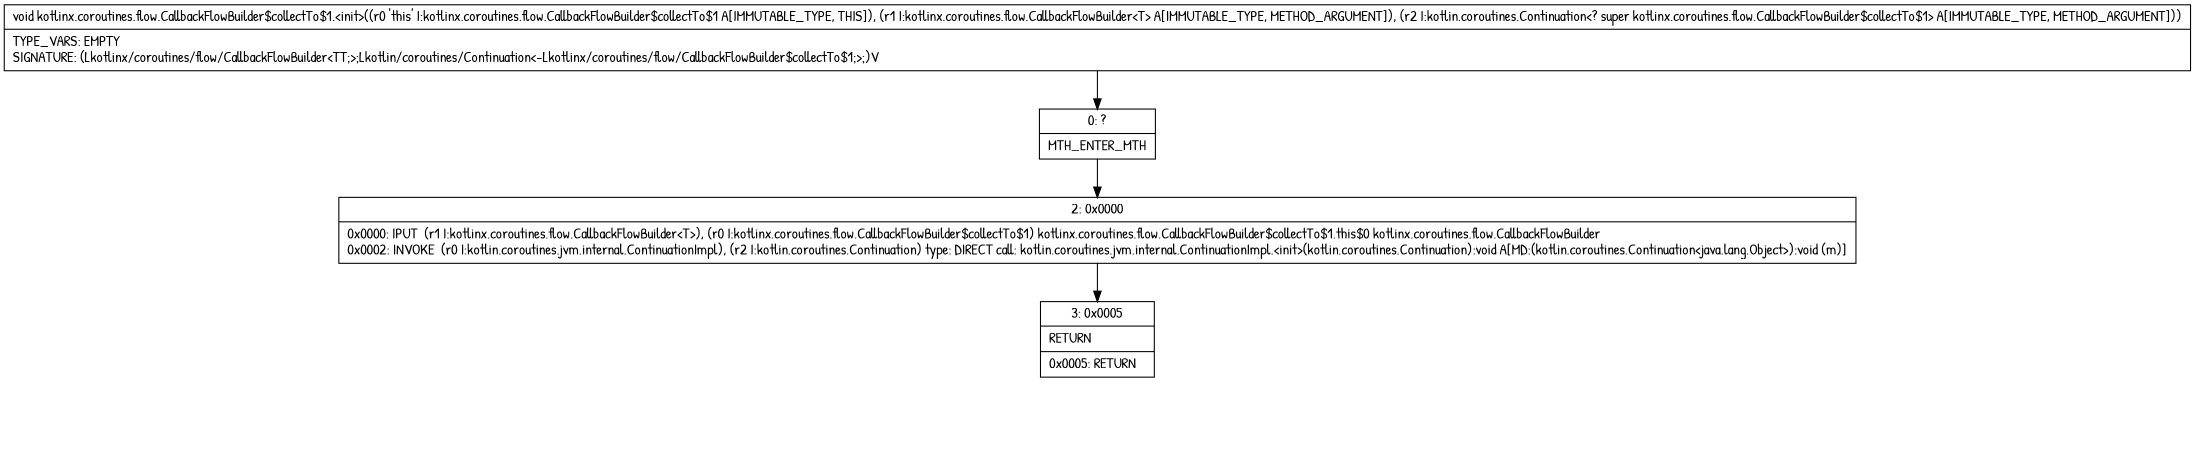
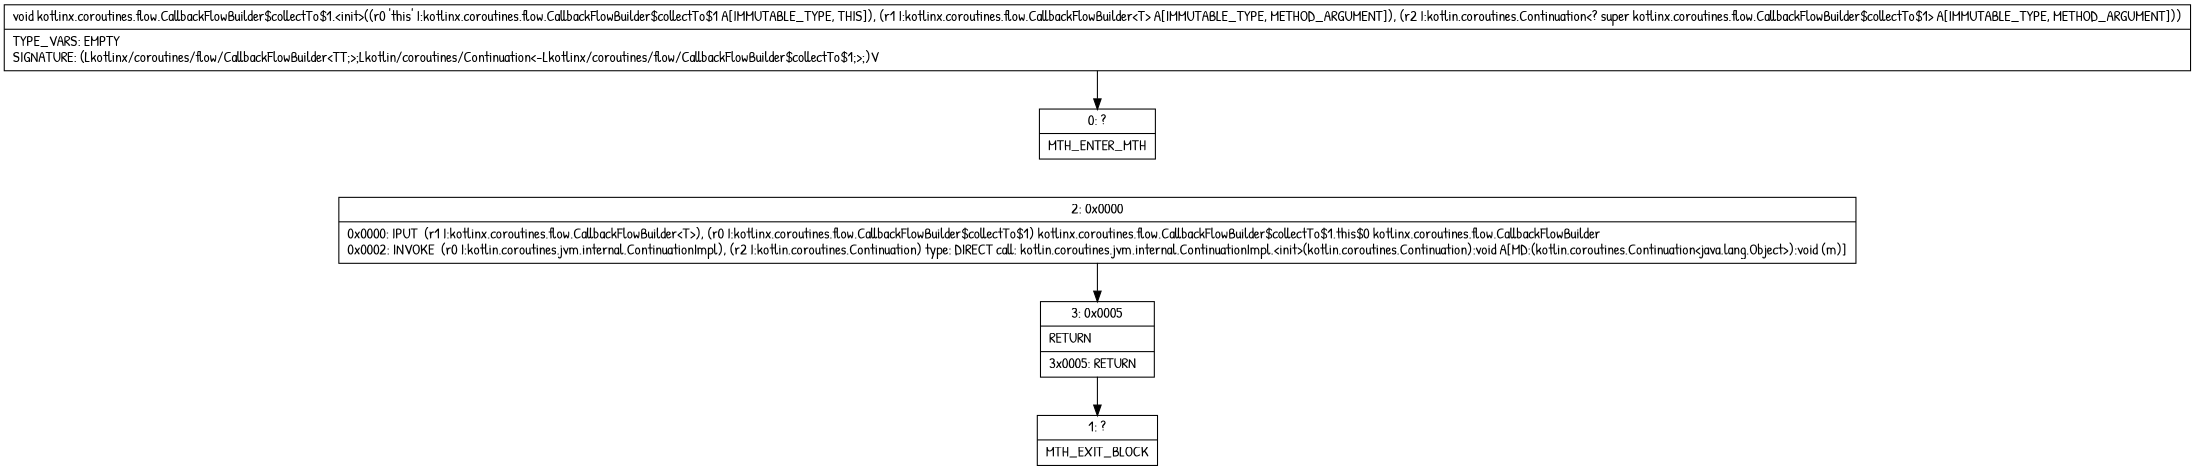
edge "0: ?" -> "2: 0x0000": removed
node "3: 0x0005": text "0x0005: RETURN" -> "3x0005: RETURN"
node "1: ?": added
